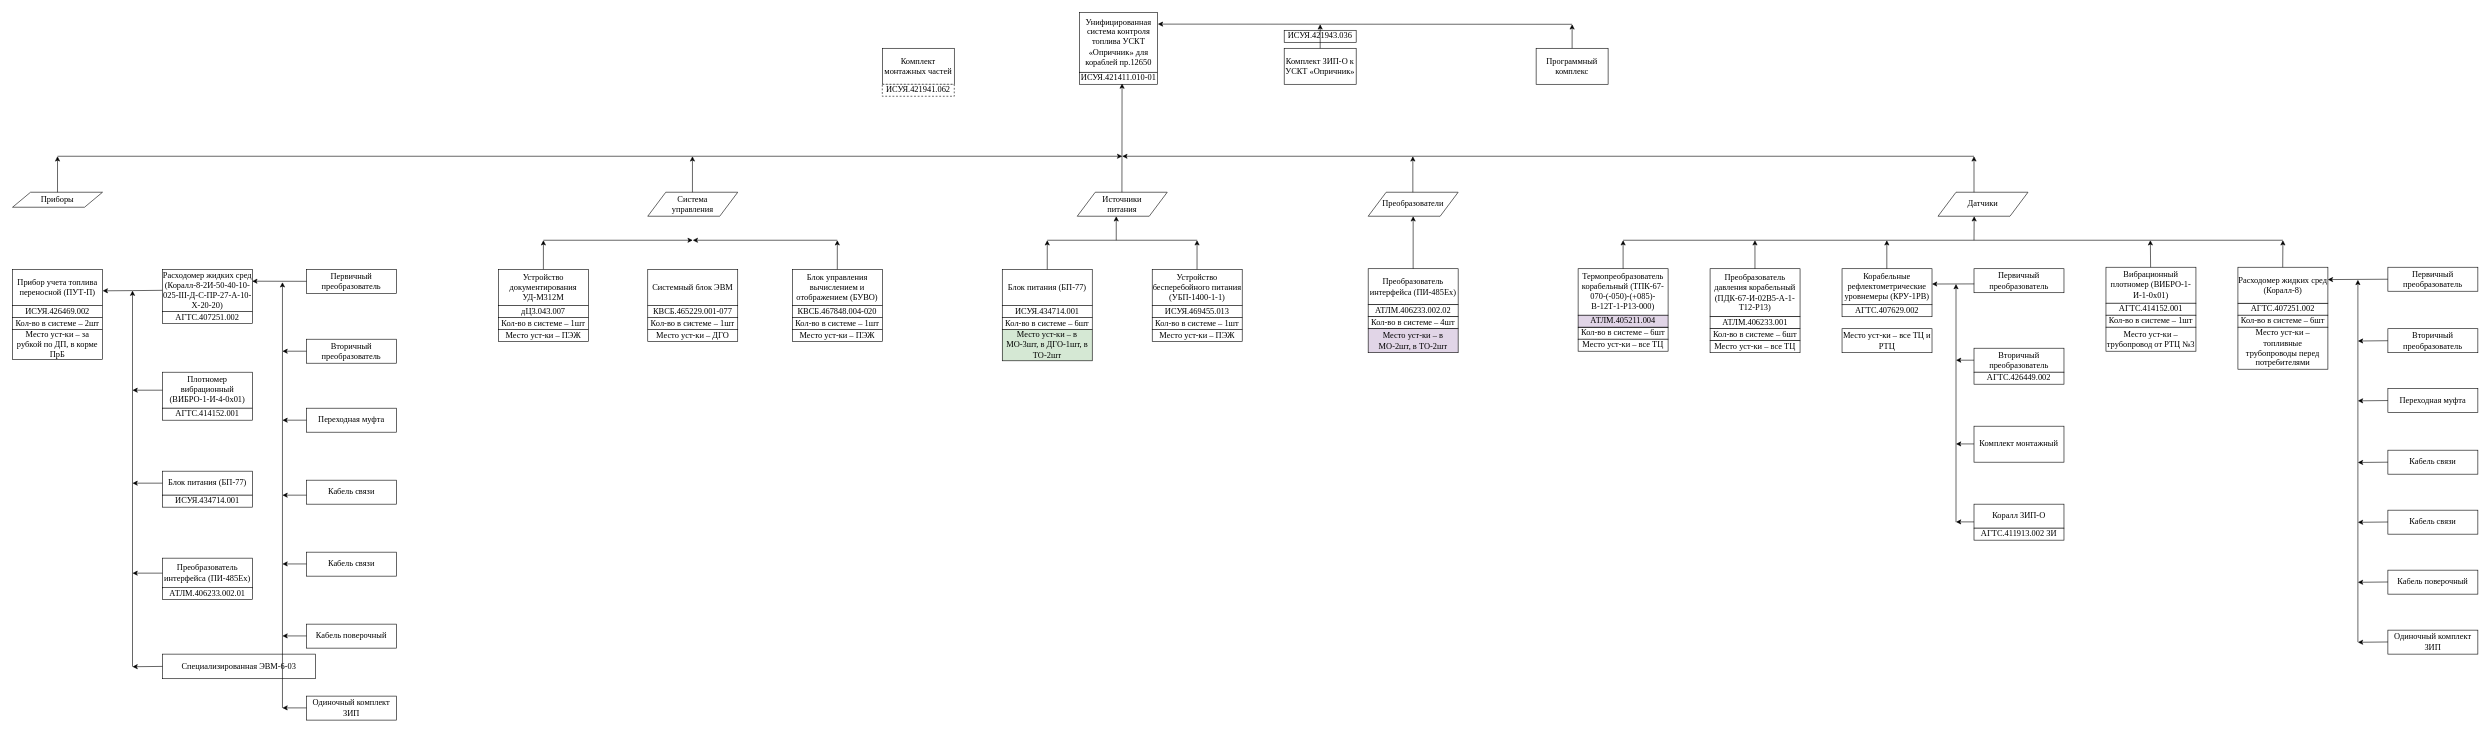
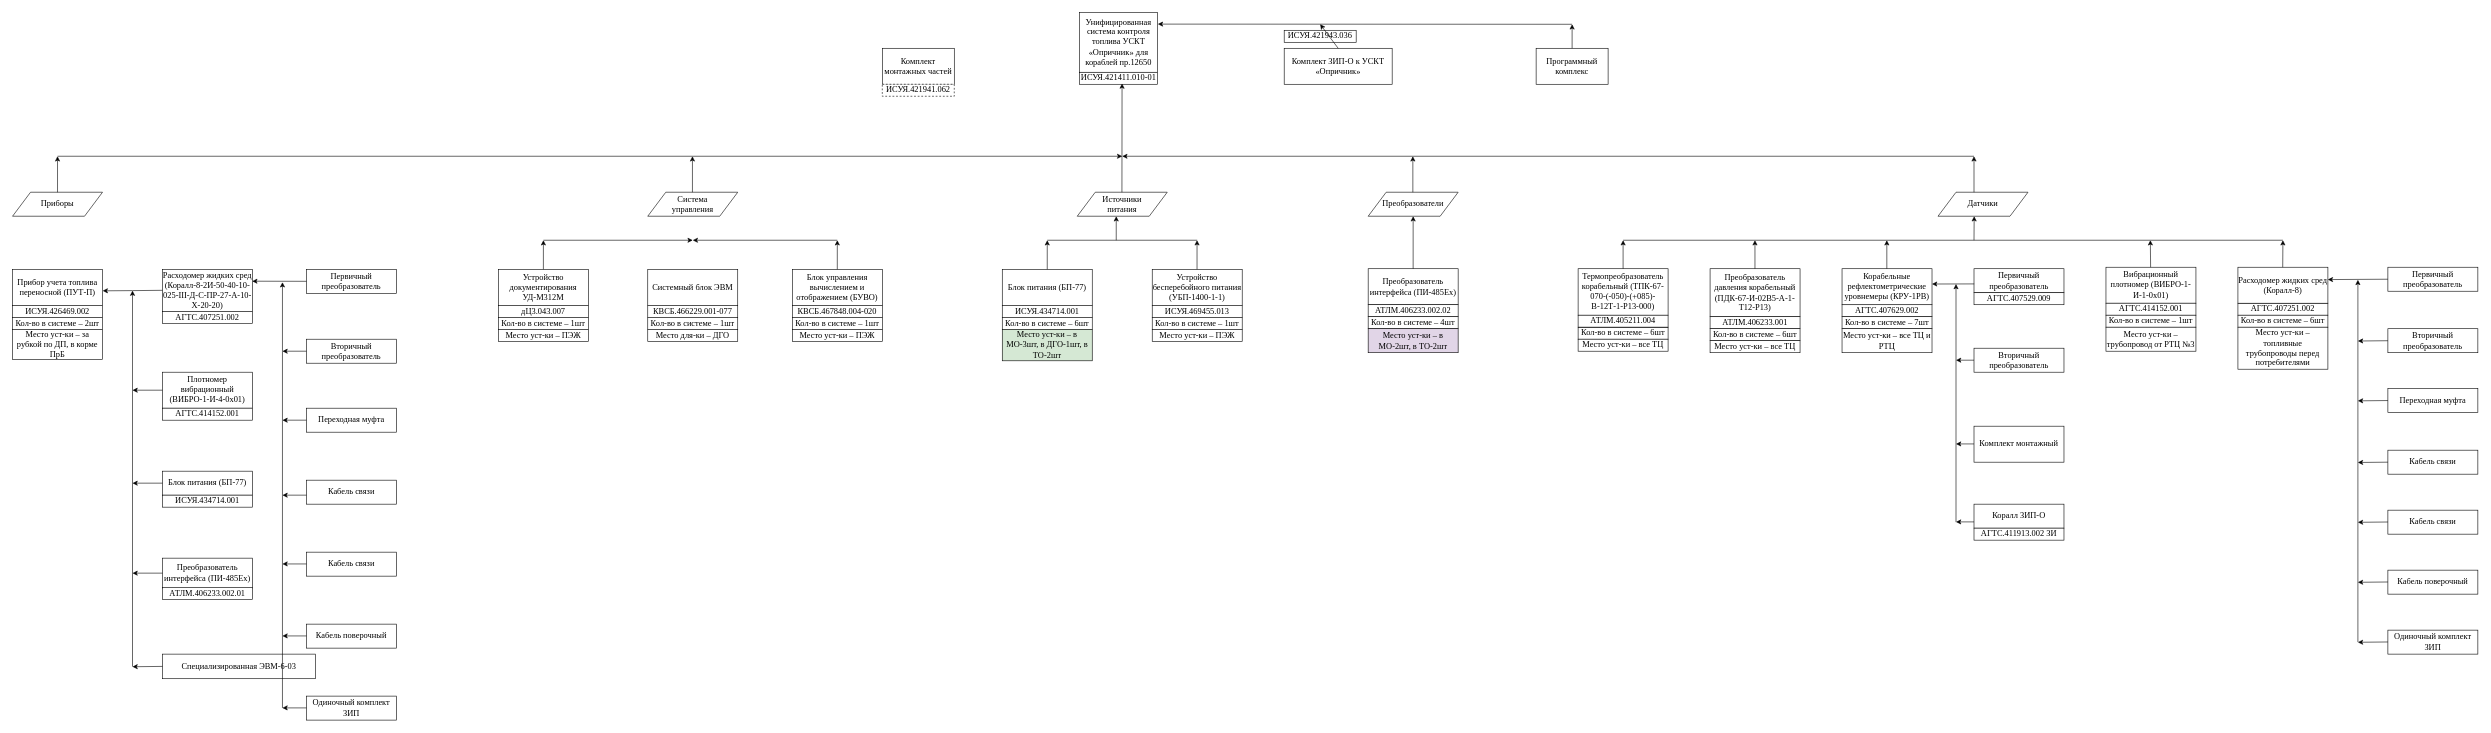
node "Комплект ЗИП-О к УСКТ «Опричник»": size 72x36 -> 108x36
node "Приборы": size 90x15 -> 90x24
node "АГТС.407529.009": added
node "КВСБ.465229.001-077": label "КВСБ.465229.001-077" -> "КВСБ.466229.001-077"
node "АТЛМ.405211.004": fillcolor #e1d5e7 -> #ffffff
node "Кол-во в системе – 7шт": added
node "Место уст-ки – ДГО": label "Место уст-ки – ДГО" -> "Место для-ки – ДГО"
node "АГТС.426449.002": removed
